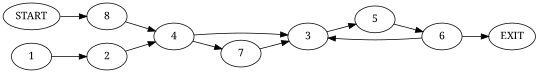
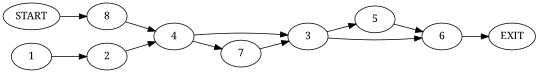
edge "6" -> "3": reversed
